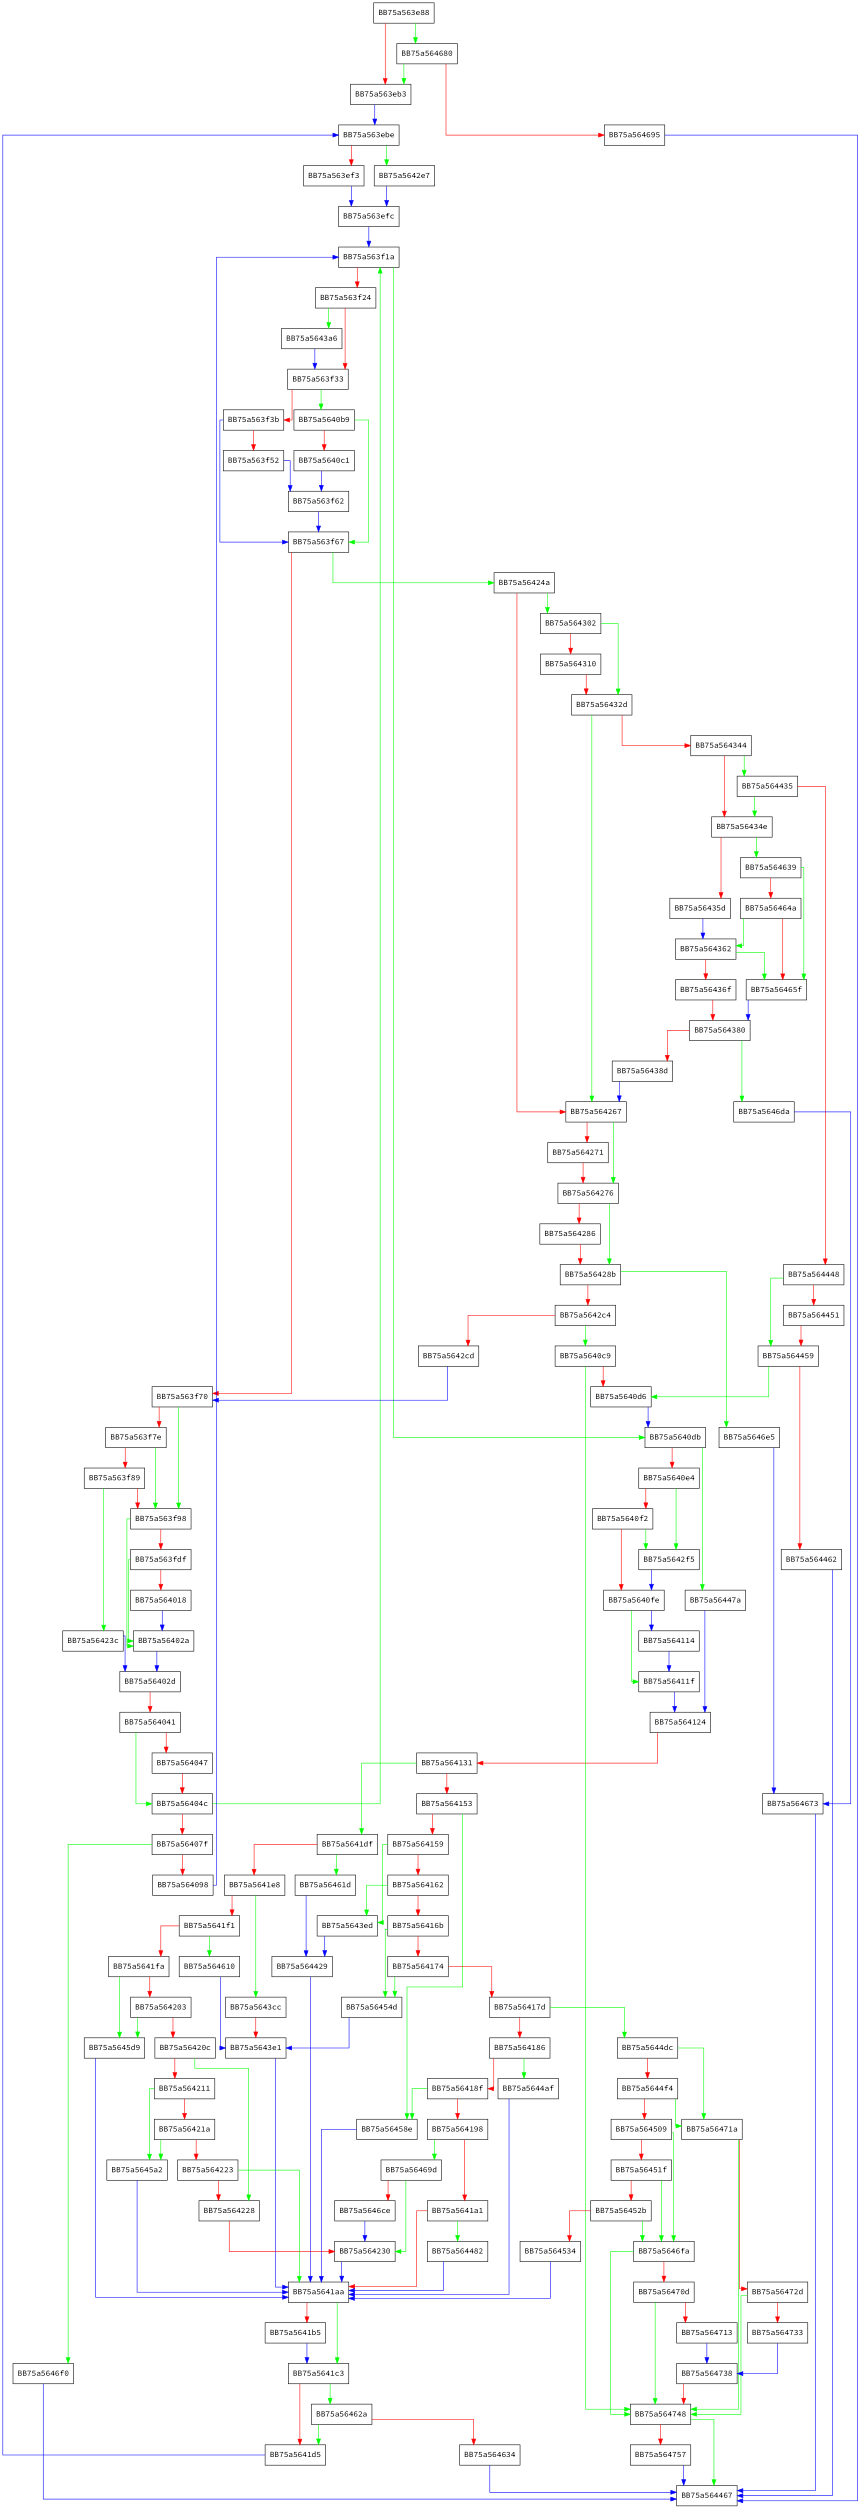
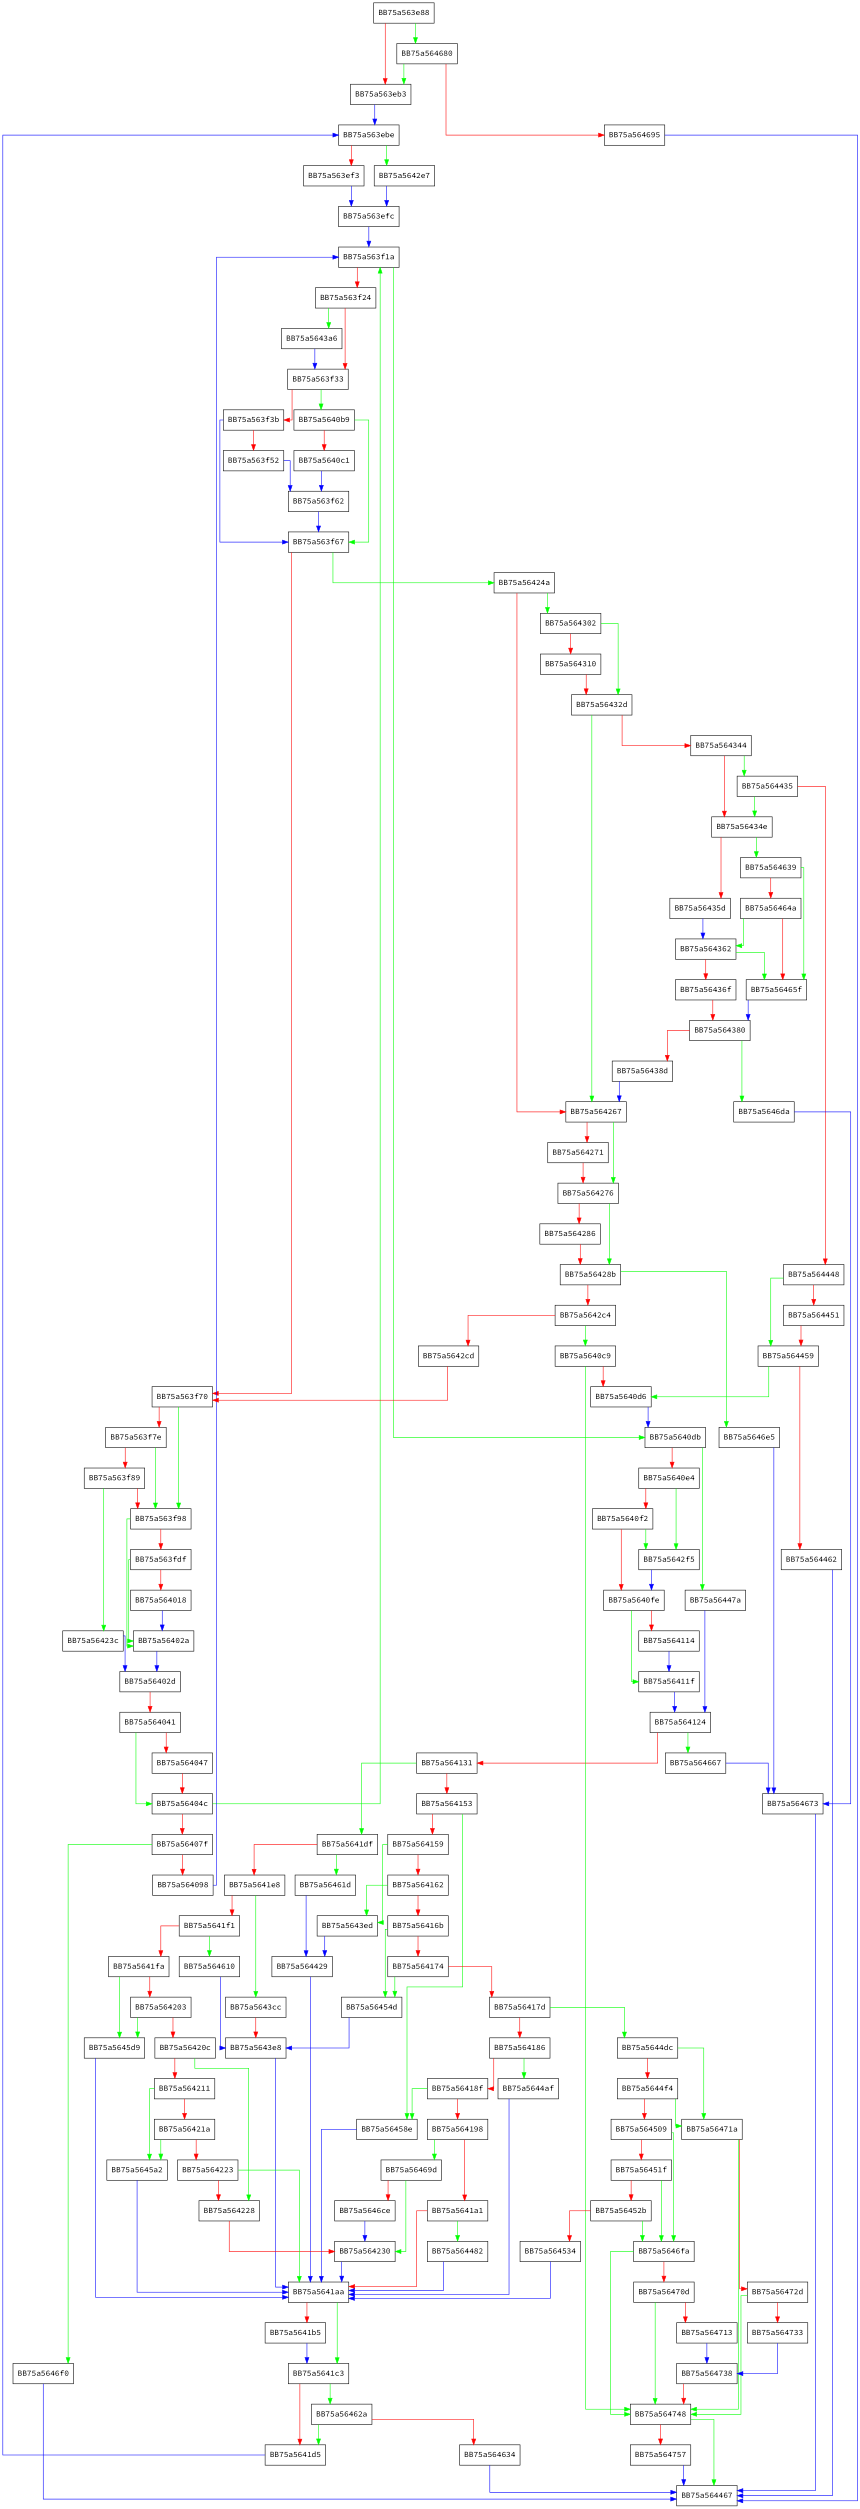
edge "BB75a5642cd" -> "BB75a563f70": color blue -> red
edge "BB75a5640fe" -> "BB75a564114": color blue -> red
node "BB75a564667": added
node "BB75a5643e1": label "BB75a5643e1" -> "BB75a5643e8"
